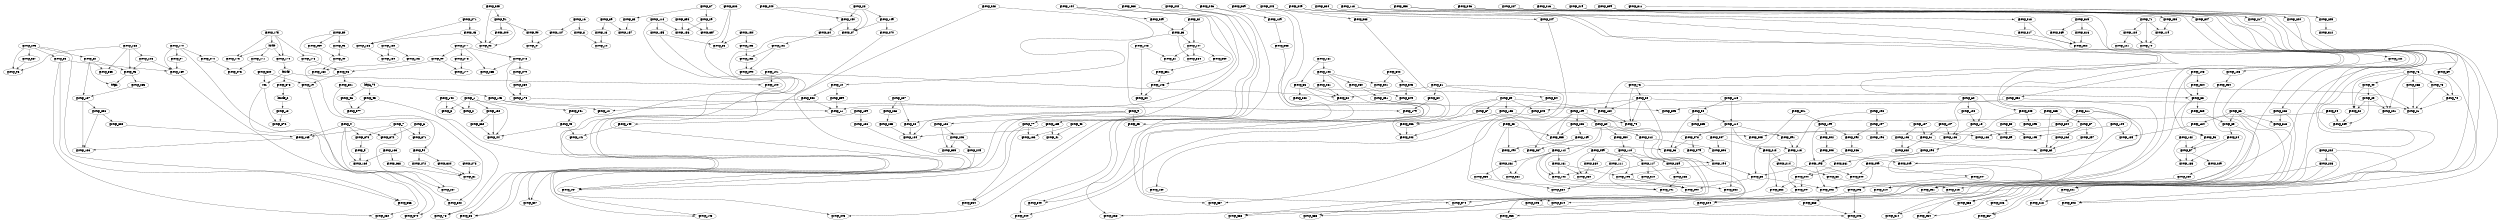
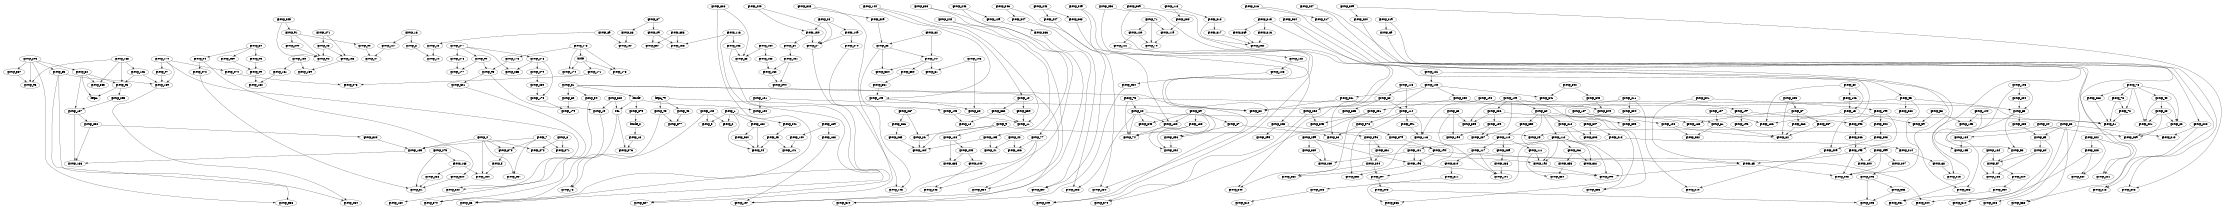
edge "group_174" -> "bnrdF": now "group_31" -> "bnrdF"
edge "group_273" -> "group_163": added
edge "group_310" -> "group_311": added
